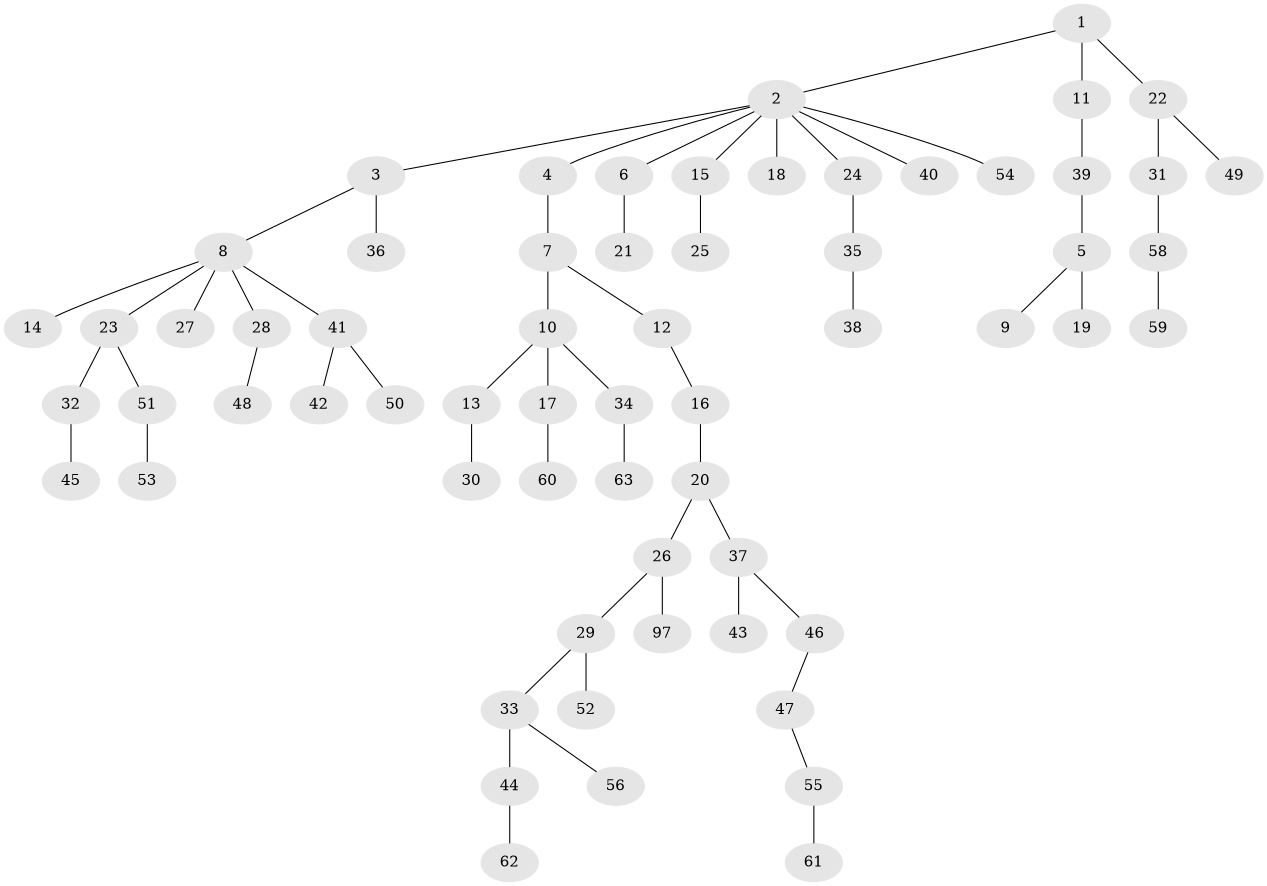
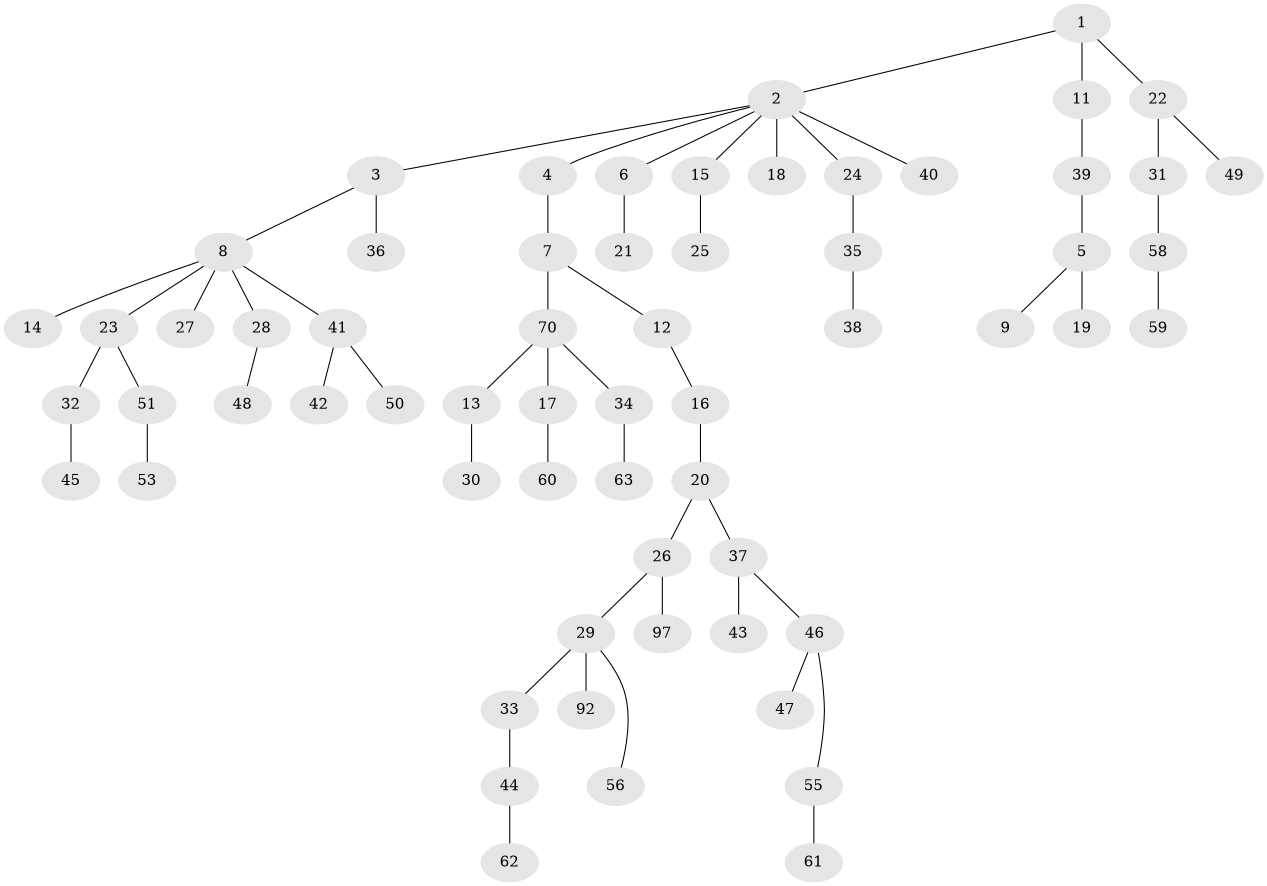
node "54": removed
node "10": label "10" -> "70"
node "52": label "52" -> "92"
edge "33" -- "56": now "29" -- "56"
edge "47" -- "55": now "46" -- "55"
